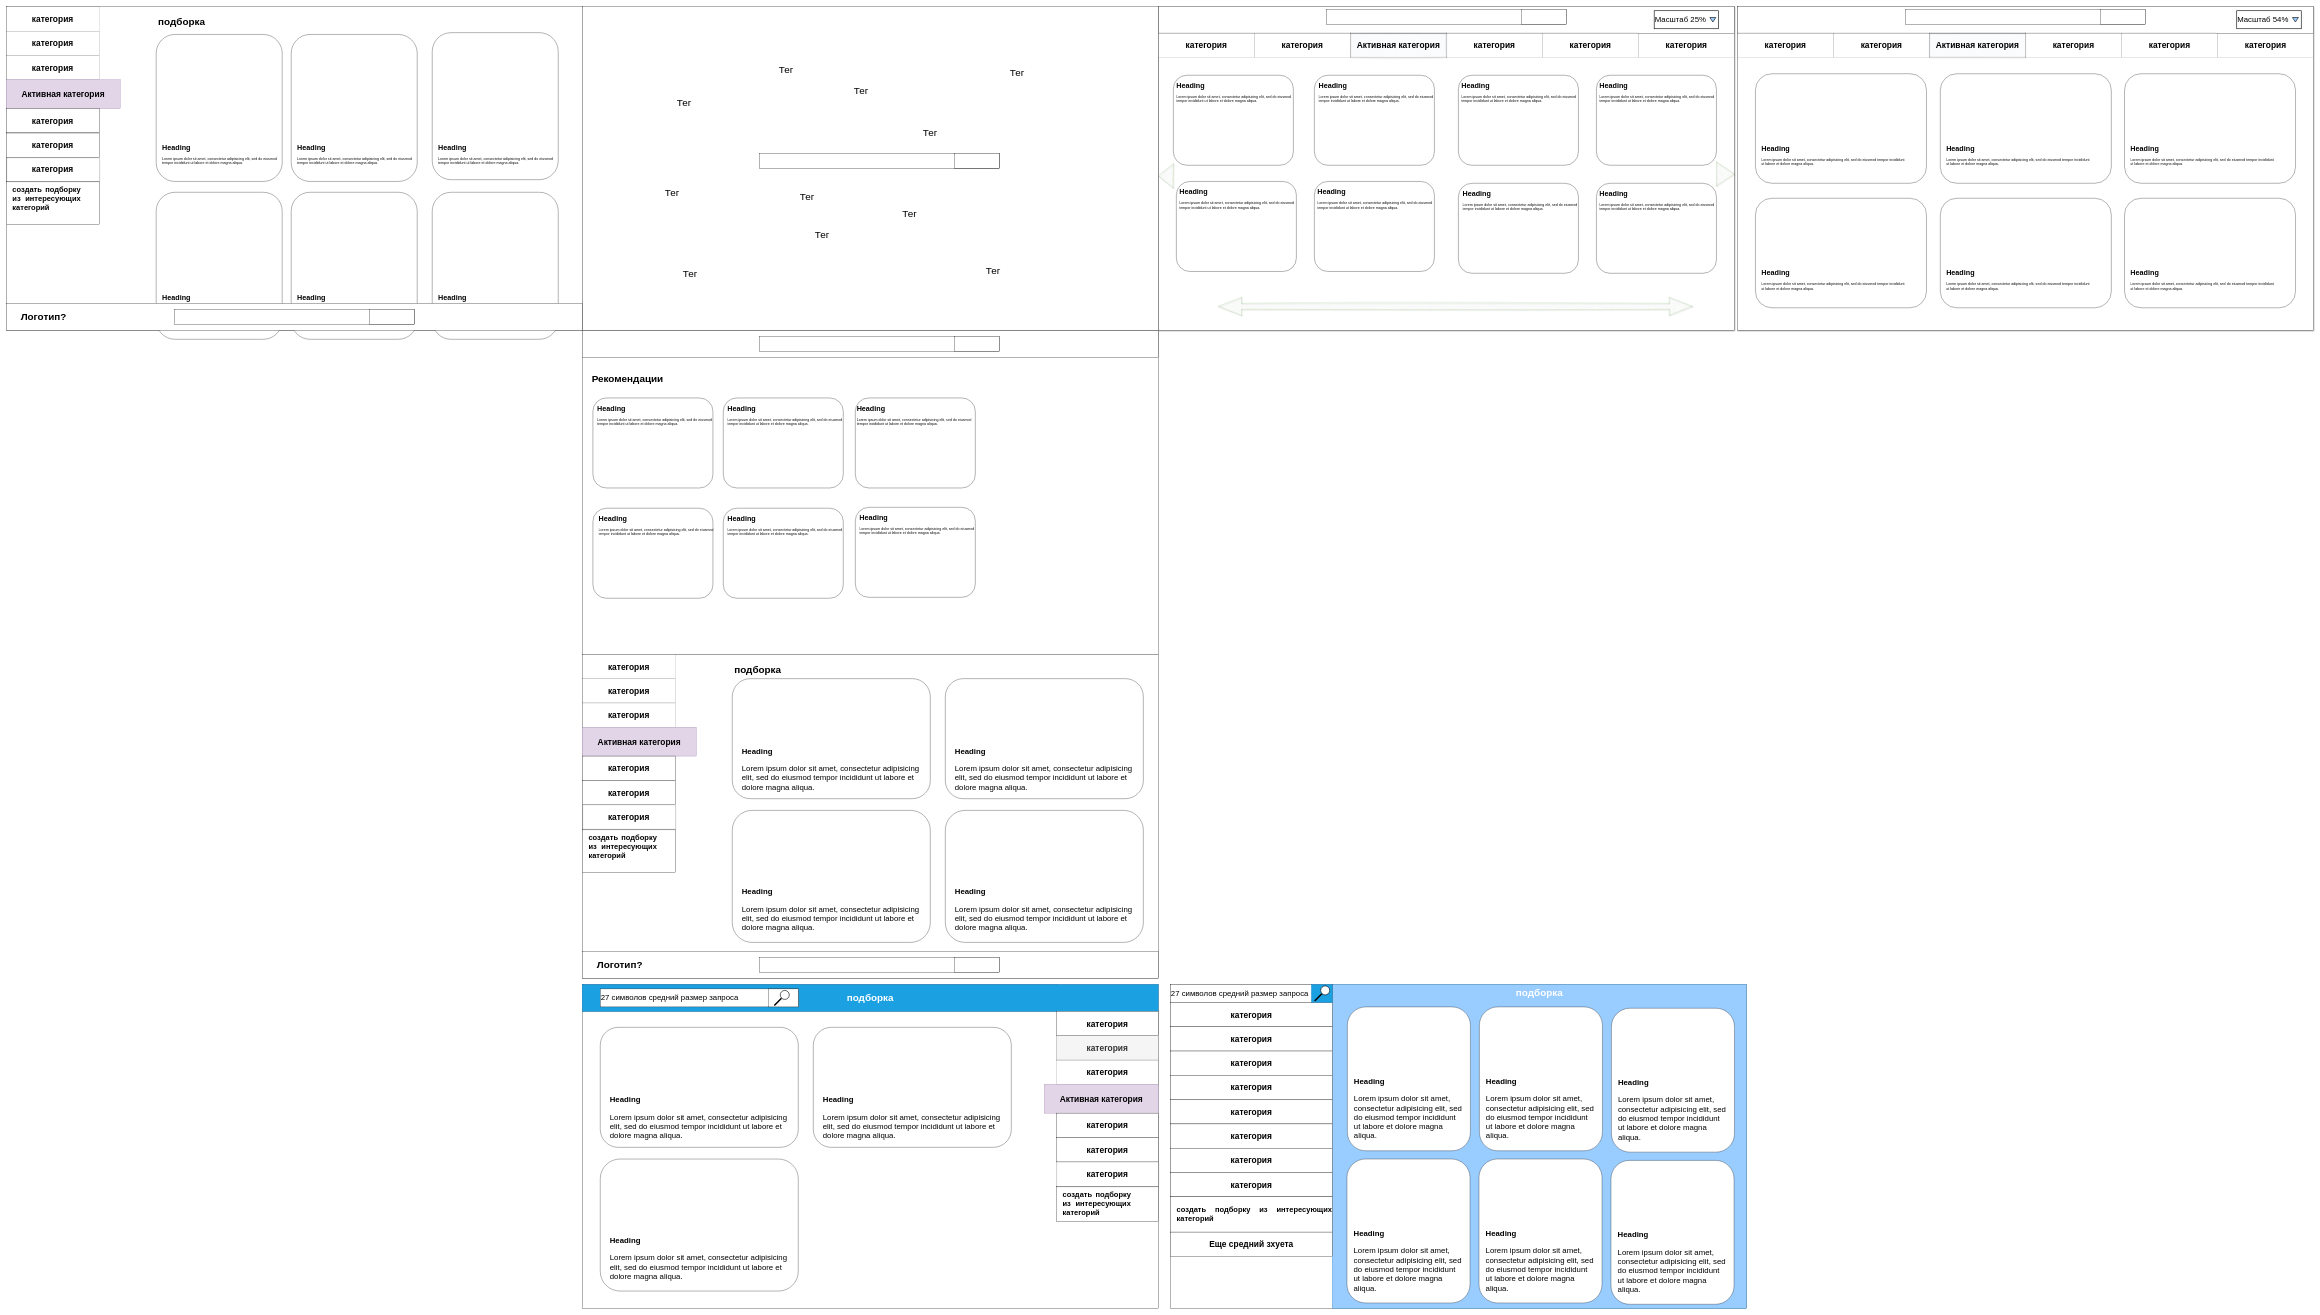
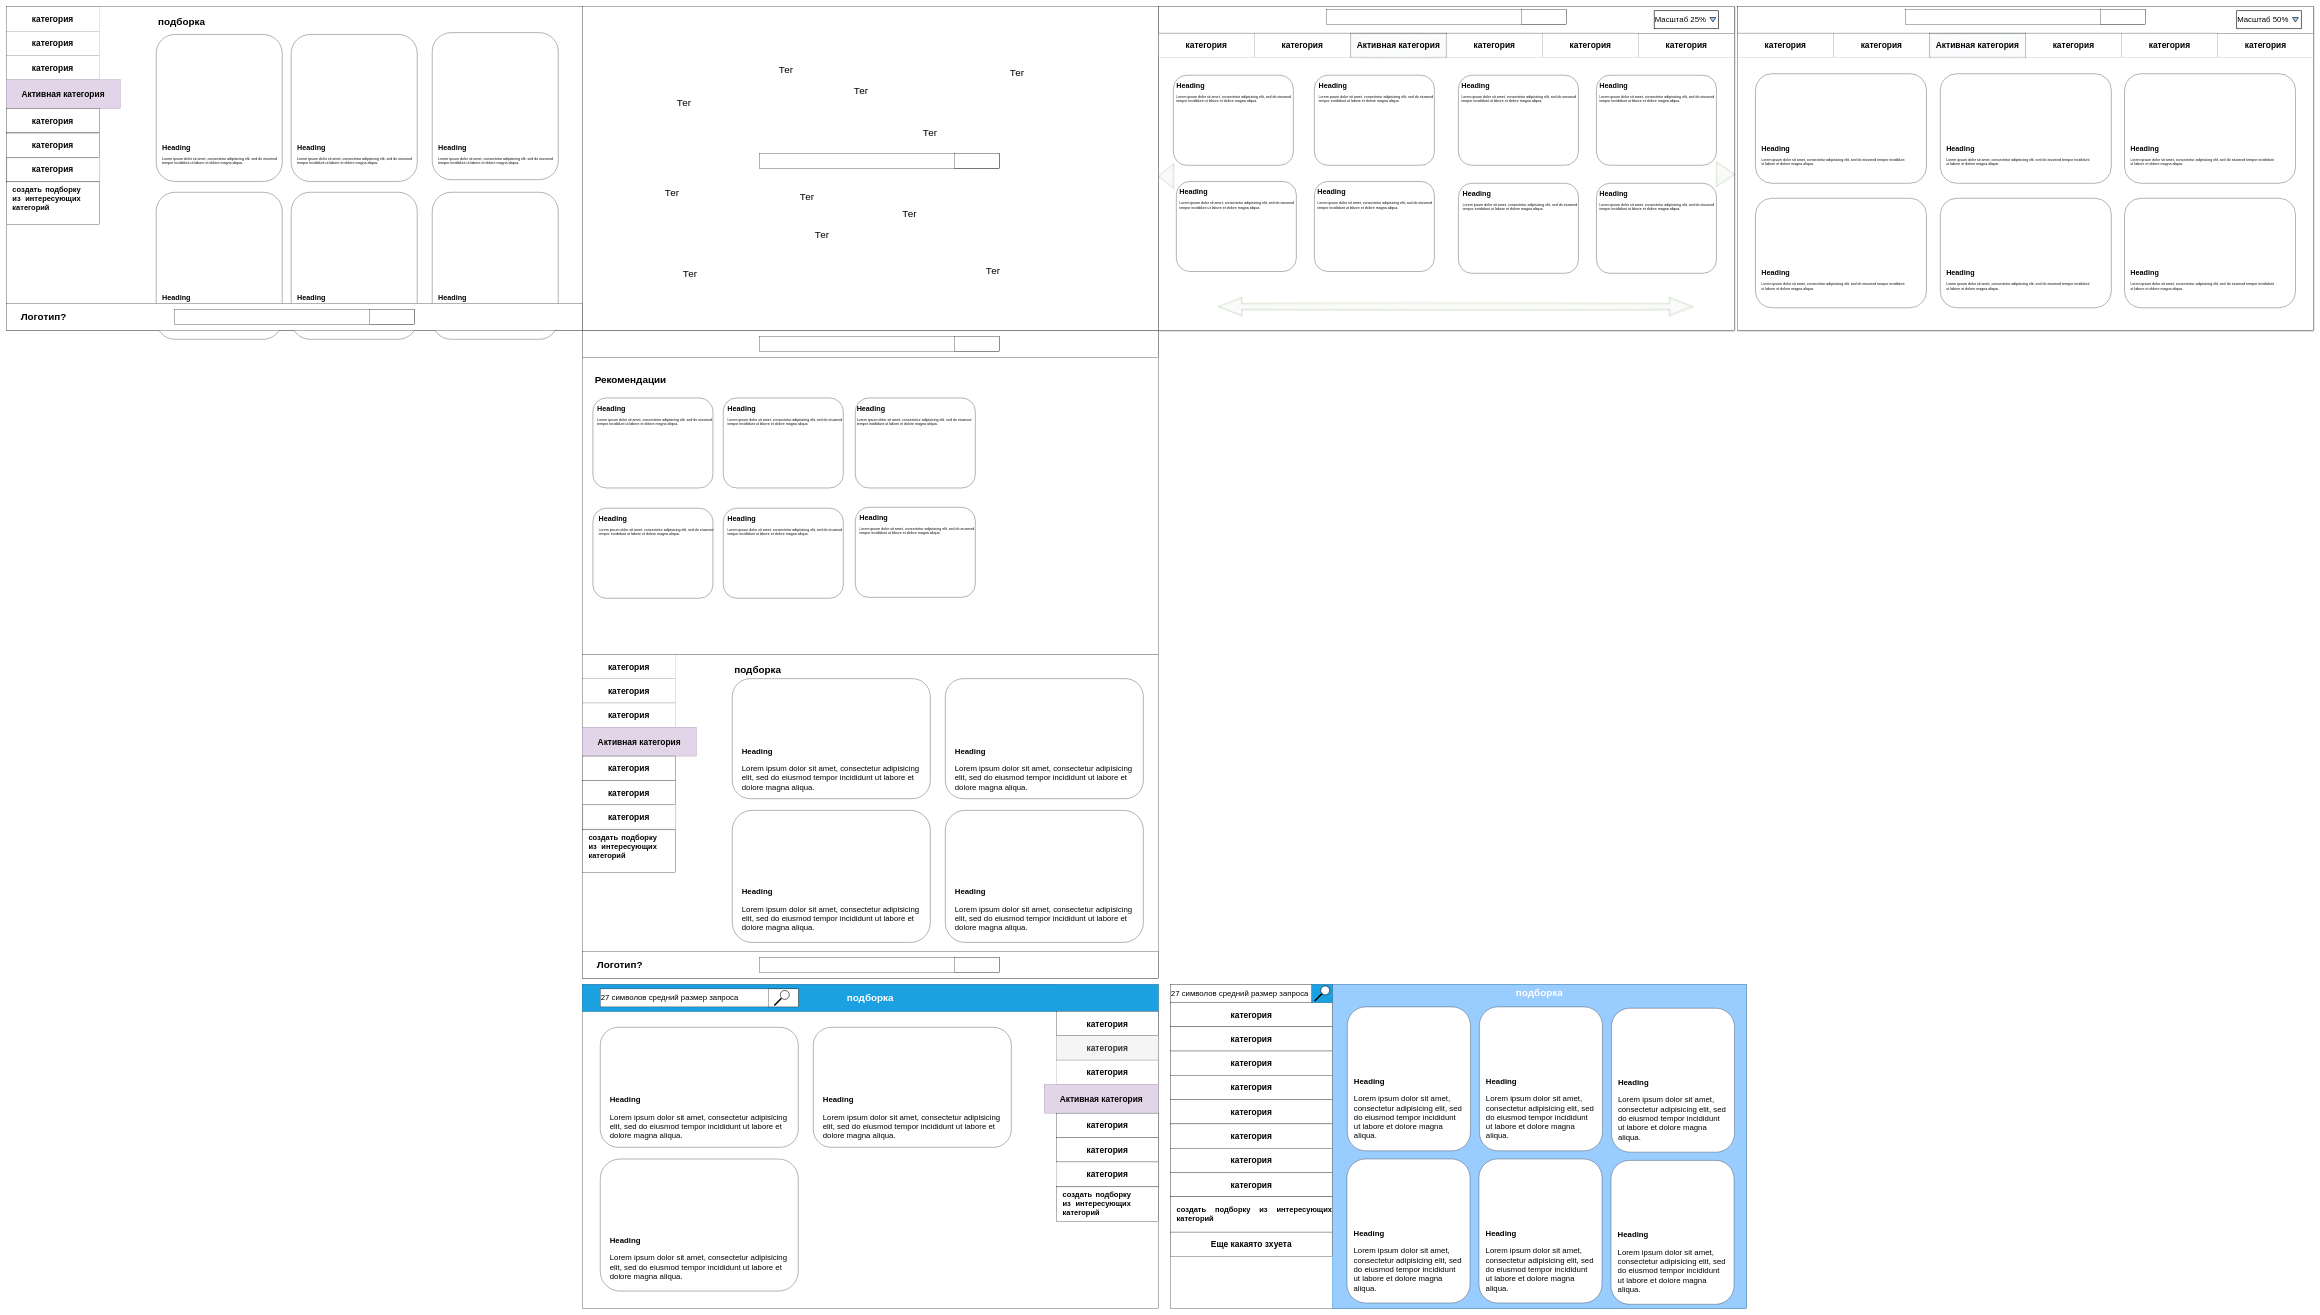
node "Масштаб 54%": label "Масштаб 54%" -> "Масштаб 50%"
node "Рекомендации": moved (627, 378) -> (630, 380)
node "Еще средний зхуета": label "Еще средний зхуета" -> "Еще какаято зхуета"
